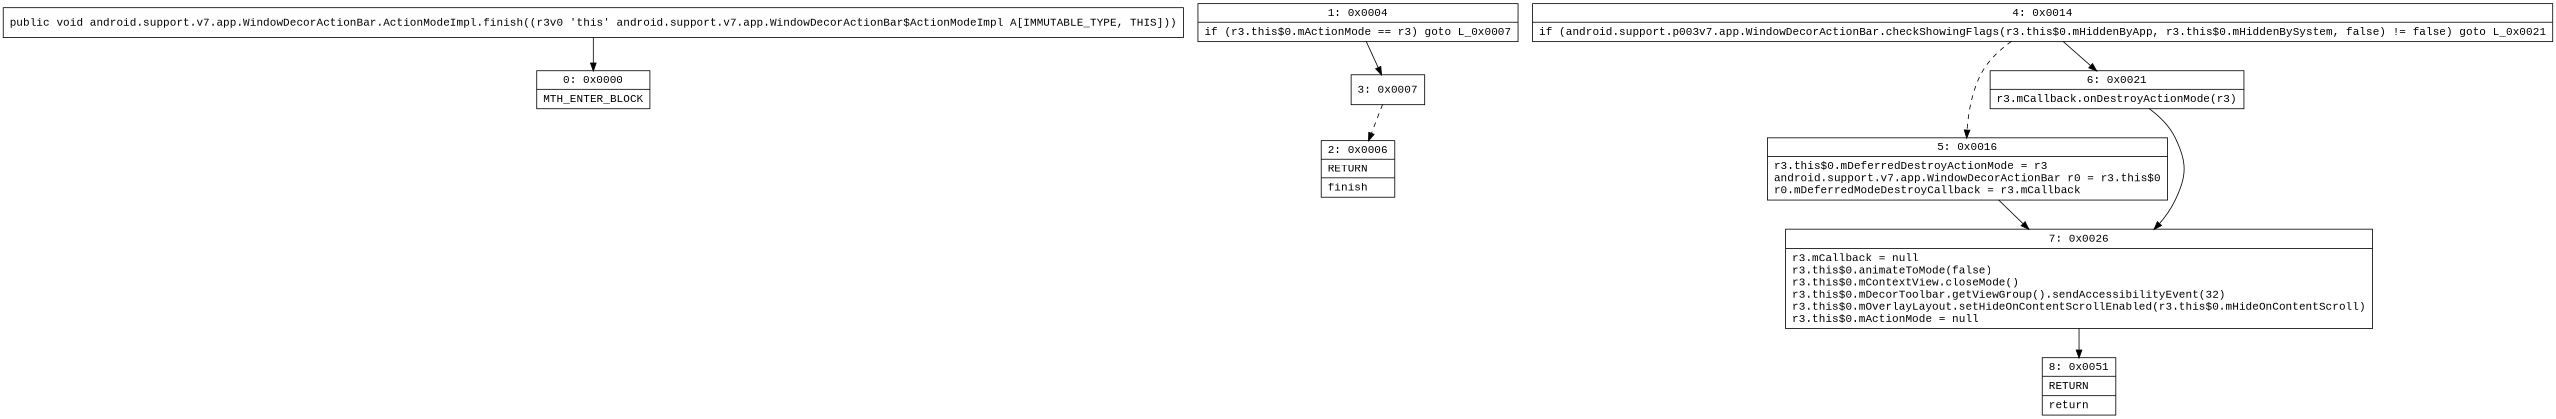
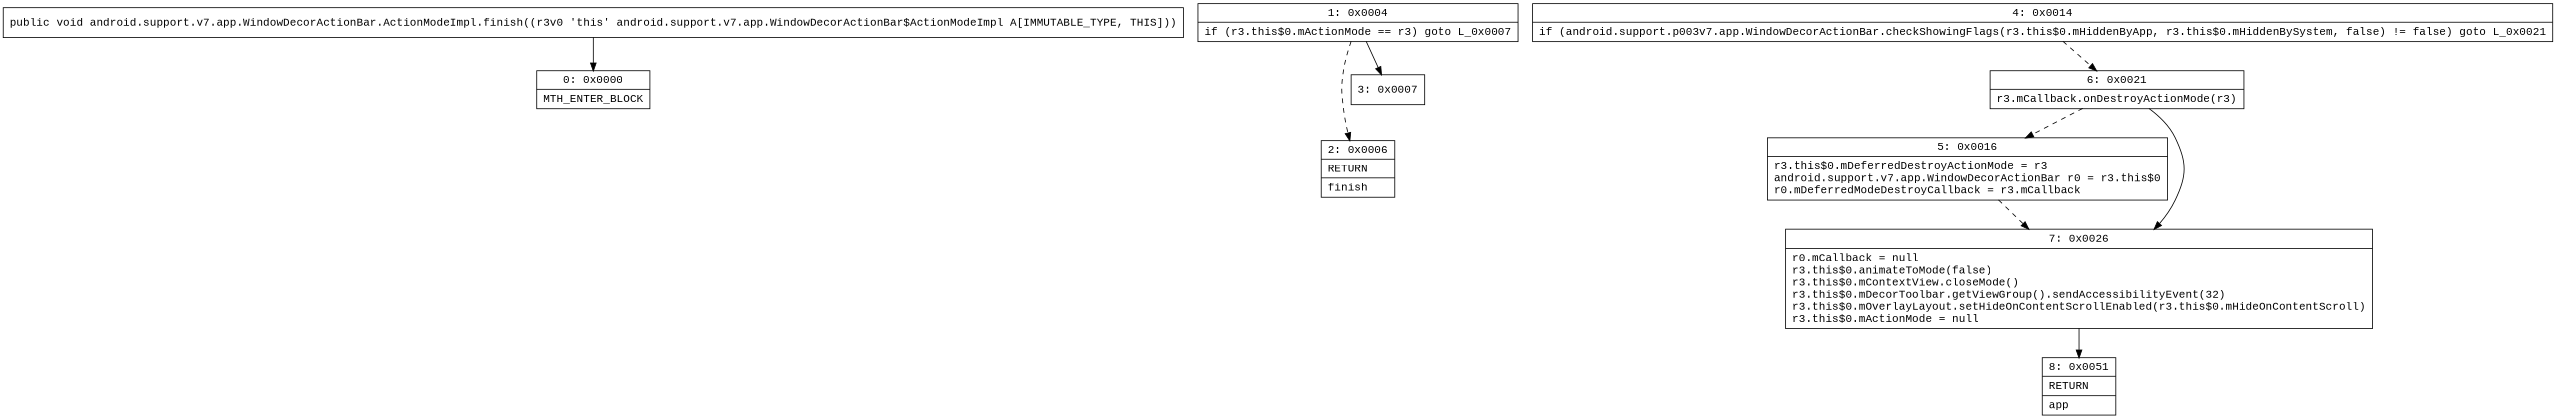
edge "4: 0x0014" -> "6: 0x0021": style solid -> dashed
edge "4: 0x0014" -> "5: 0x0016": now "6: 0x0021" -> "5: 0x0016"
edge "3: 0x0007" -> "2: 0x0006": now "1: 0x0004" -> "2: 0x0006"
edge "5: 0x0016" -> "7: 0x0026": style solid -> dashed
node "7: 0x0026": text "r3.mCallback = null" -> "r0.mCallback = null"
node "8: 0x0051": text "return" -> "app"
